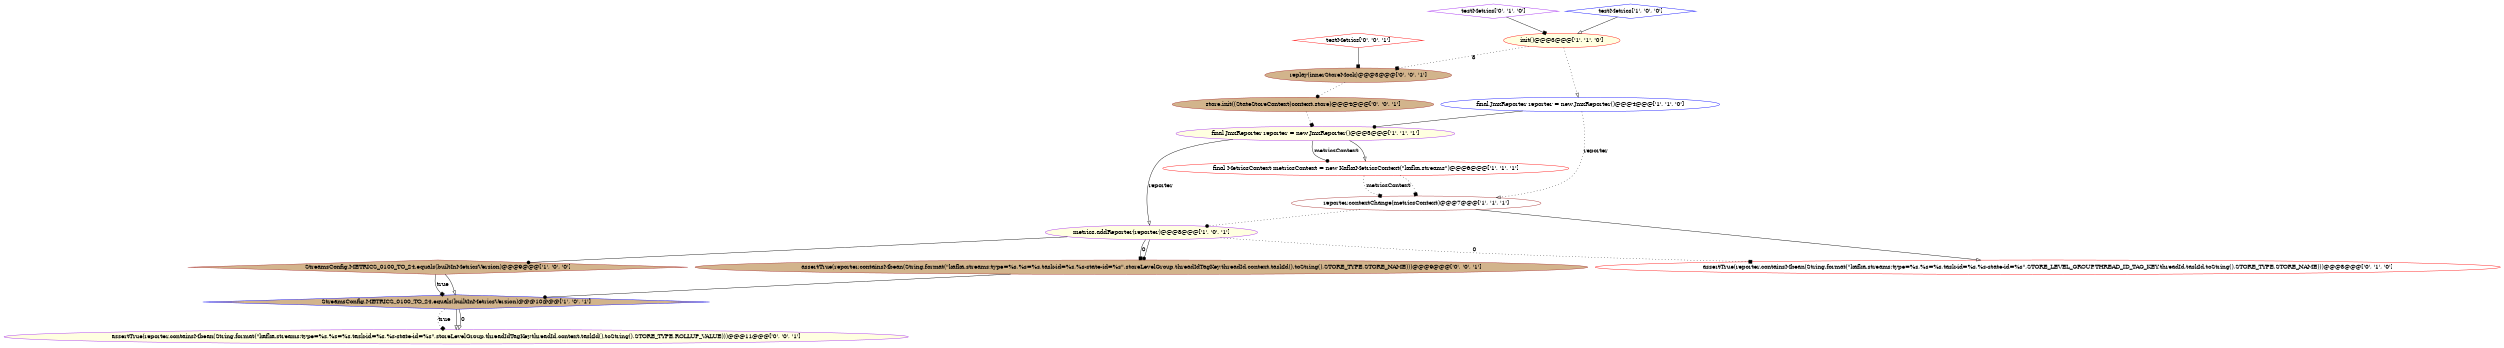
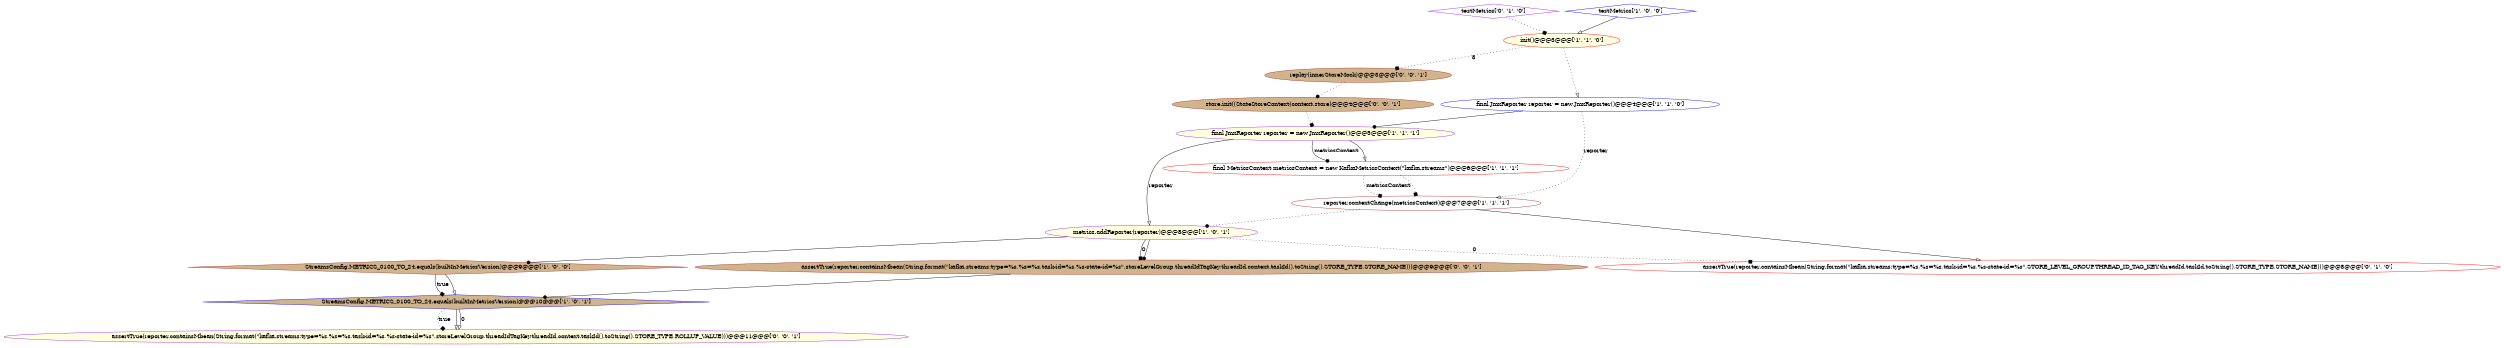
edge "testMetrics['0', '1', '0']" -> "init()@@@3@@@['1', '1', '0']": style solid -> dotted
node "testMetrics['0', '0', '1']": removed
